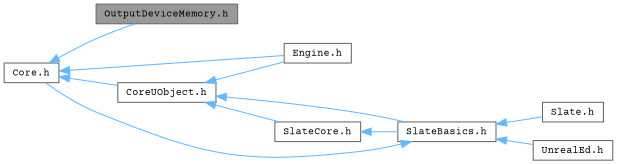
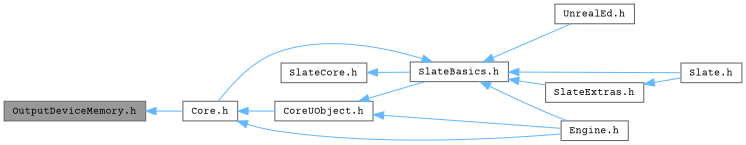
edge "OutputDeviceMemory.h" -> "Core.h": reversed
node "SlateExtras.h": added
edge "Engine.h" -> "SlateBasics.h": added
edge "SlateCore.h" -> "CoreUObject.h": removed
